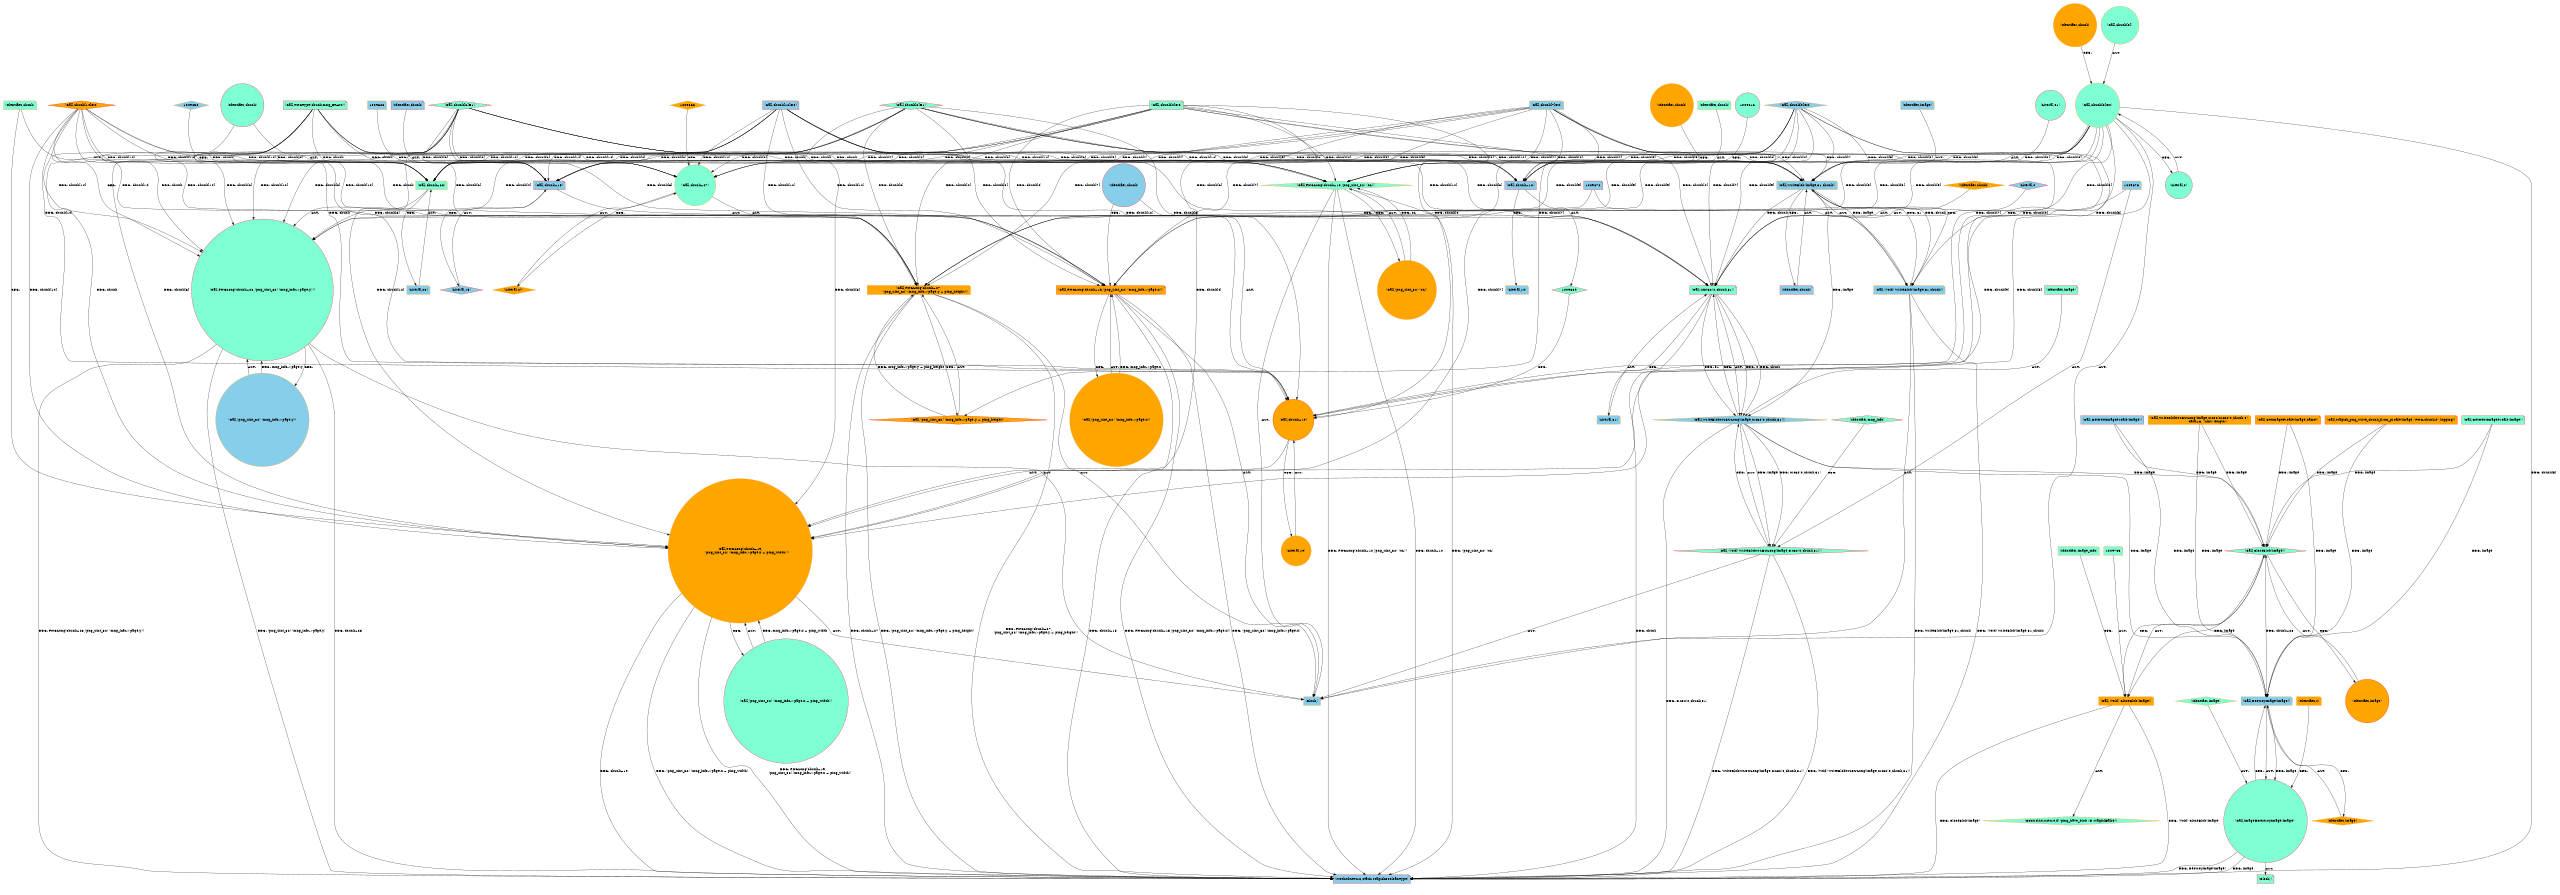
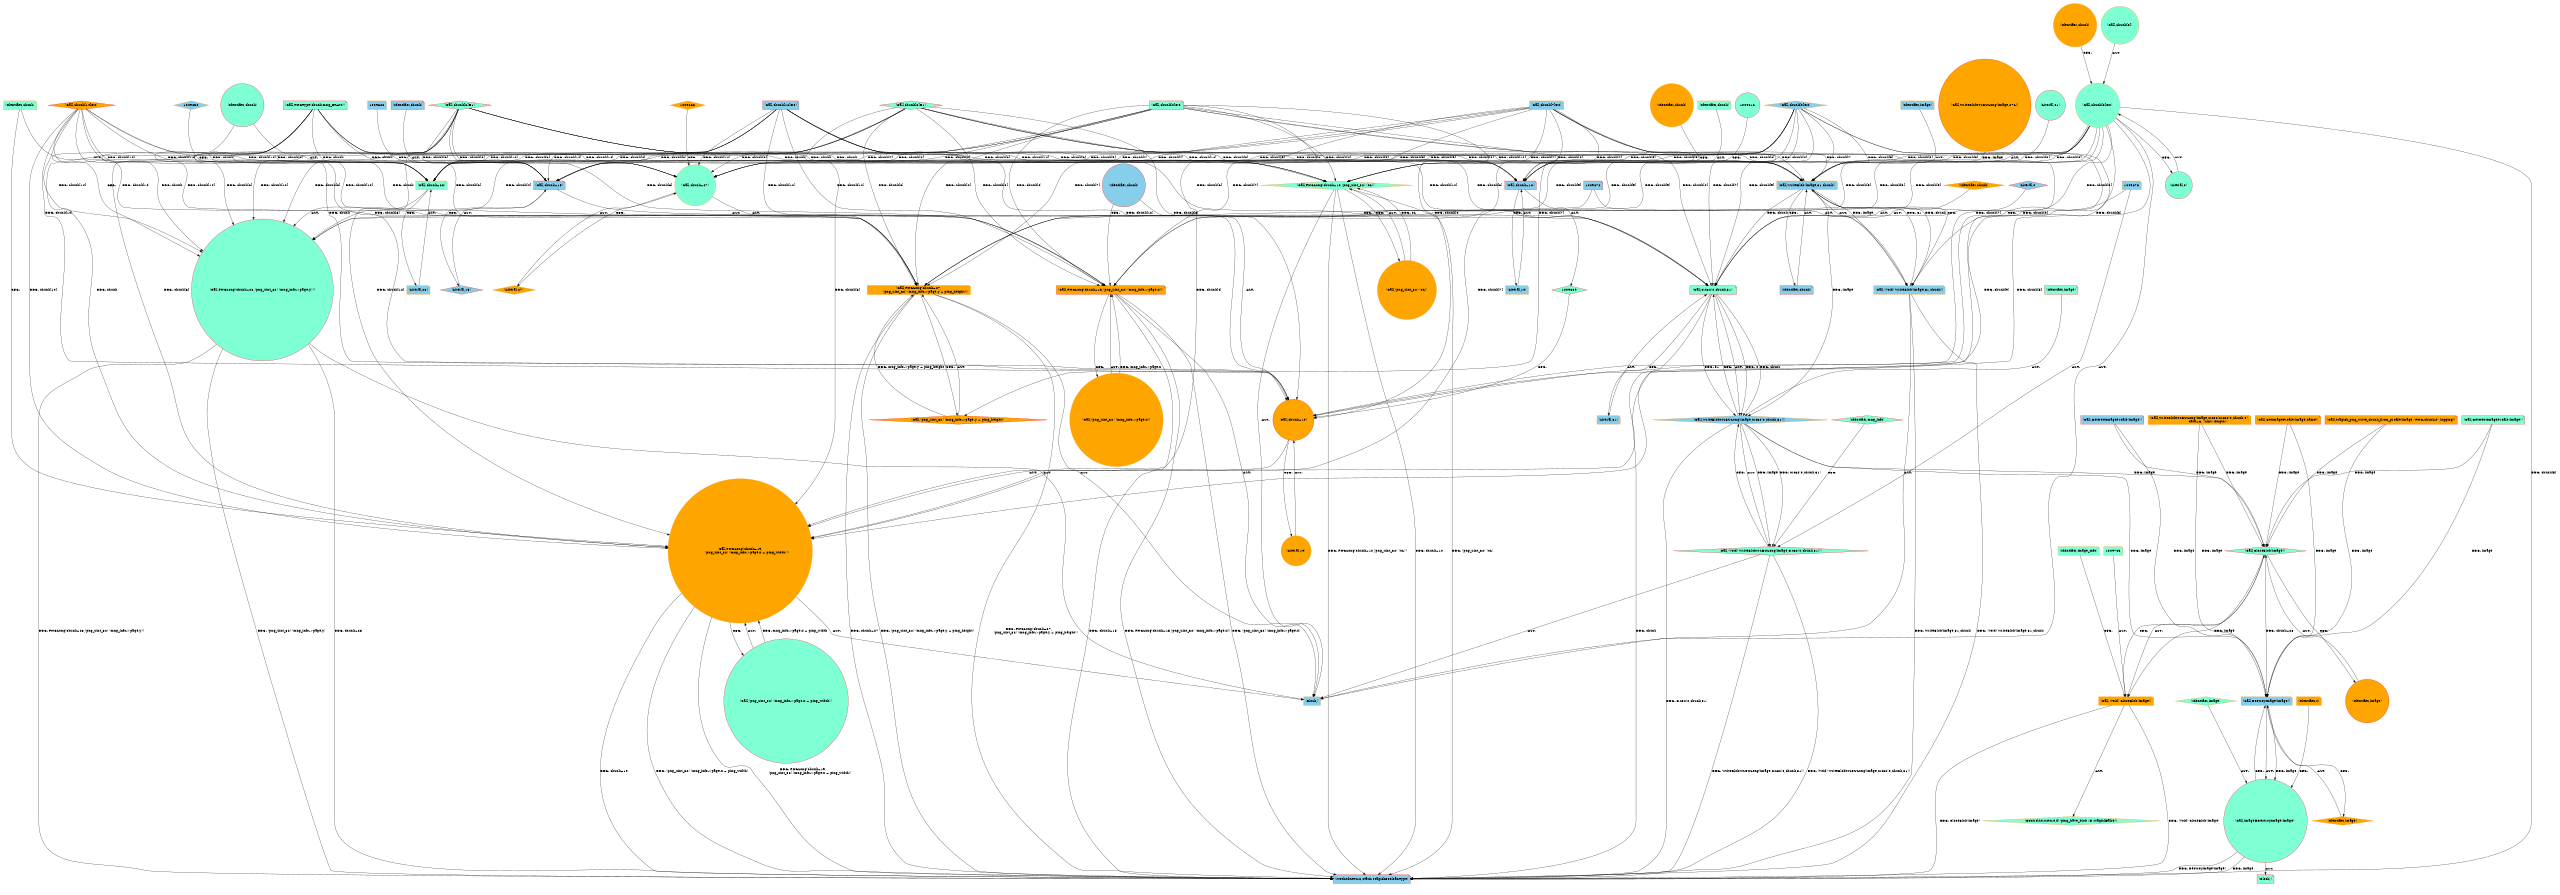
node "(Call,WriteBlobMSBULong(image,27L))": added
edge "(Call,chunk[9]=0)" -> "(Call,chunk+27)": added, label "DDG: chunk[9]"
edge "(Literal,10)" -> "(Call,chunk+10)": added, label "AST:"
node "(Call,uInt32(0,chunk,31))": label "(Call,uInt32(0,chunk,31))" -> "(Call,crc32(0,chunk,31))"
node "(Call,(png_uint_32) (mng_info->page.y))": removed
